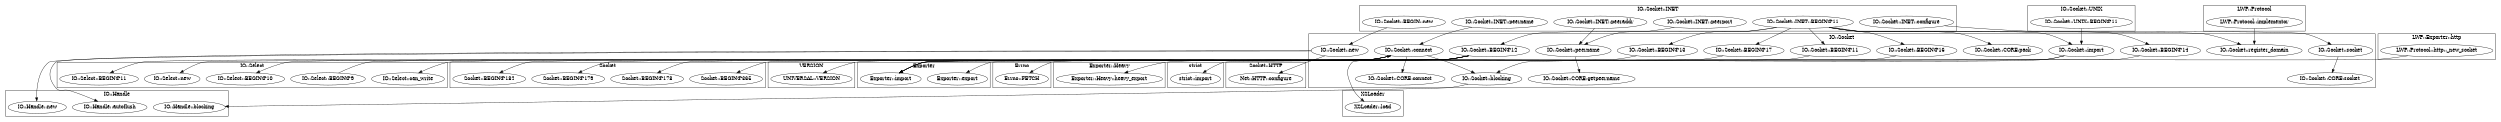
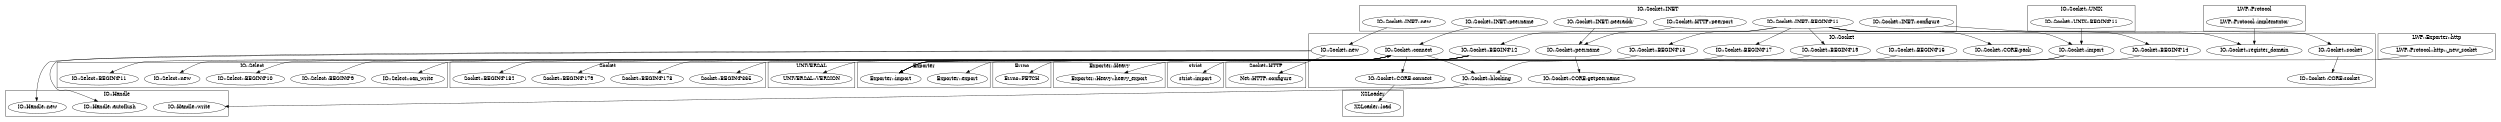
node "IO::Socket::BEGIN::new": label "IO::Socket::BEGIN::new" -> "IO::Socket::INET::new"
node "IO::Socket::INET::peerport": label "IO::Socket::INET::peerport" -> "IO::Socket::HTTP::peerport"
edge "IO::Socket::INET::BEGIN@11" -> "IO::Socket::BEGIN@16": removed
node "IO::Socket::BEGIN@11": label "IO::Socket::BEGIN@11" -> "IO::Socket::BEGIN@19"
edge "IO::Socket::BEGIN@12" -> "XSLoader::load": now "IO::Socket::CORE:connect" -> "XSLoader::load"
cluster "VERSION": label "VERSION" -> "UNIVERSAL"
node "IO::Handle::blocking": label "IO::Handle::blocking" -> "IO::Handle::write"
